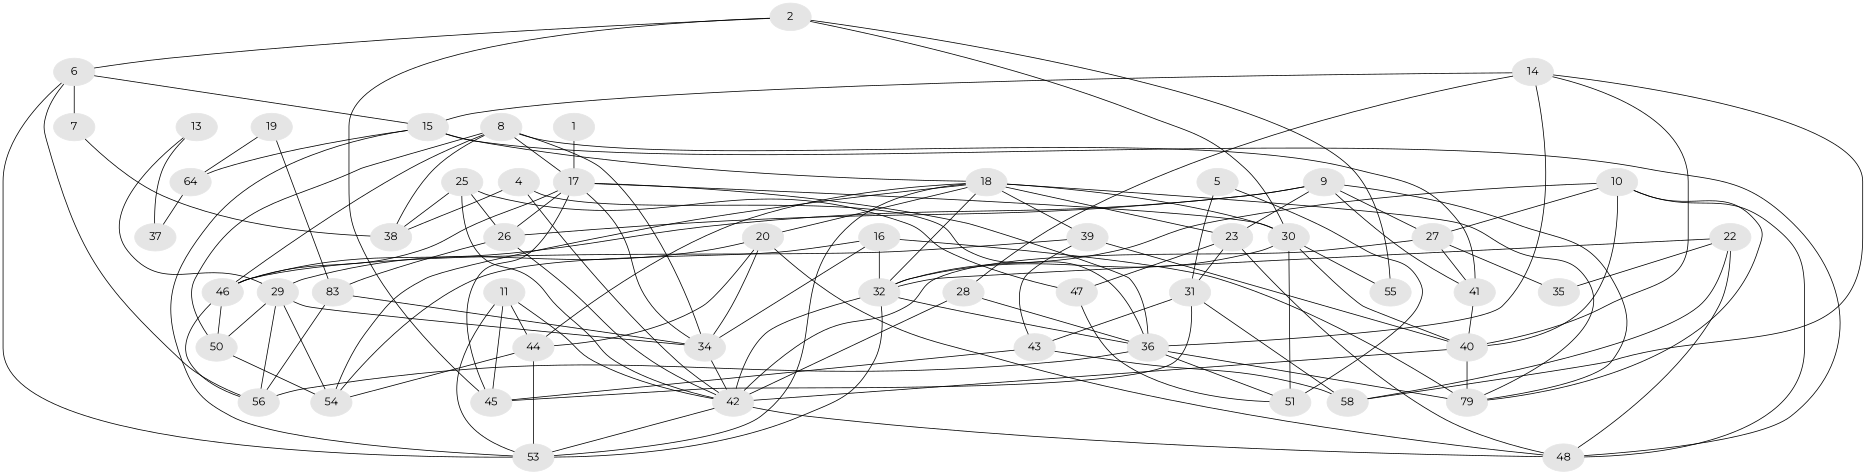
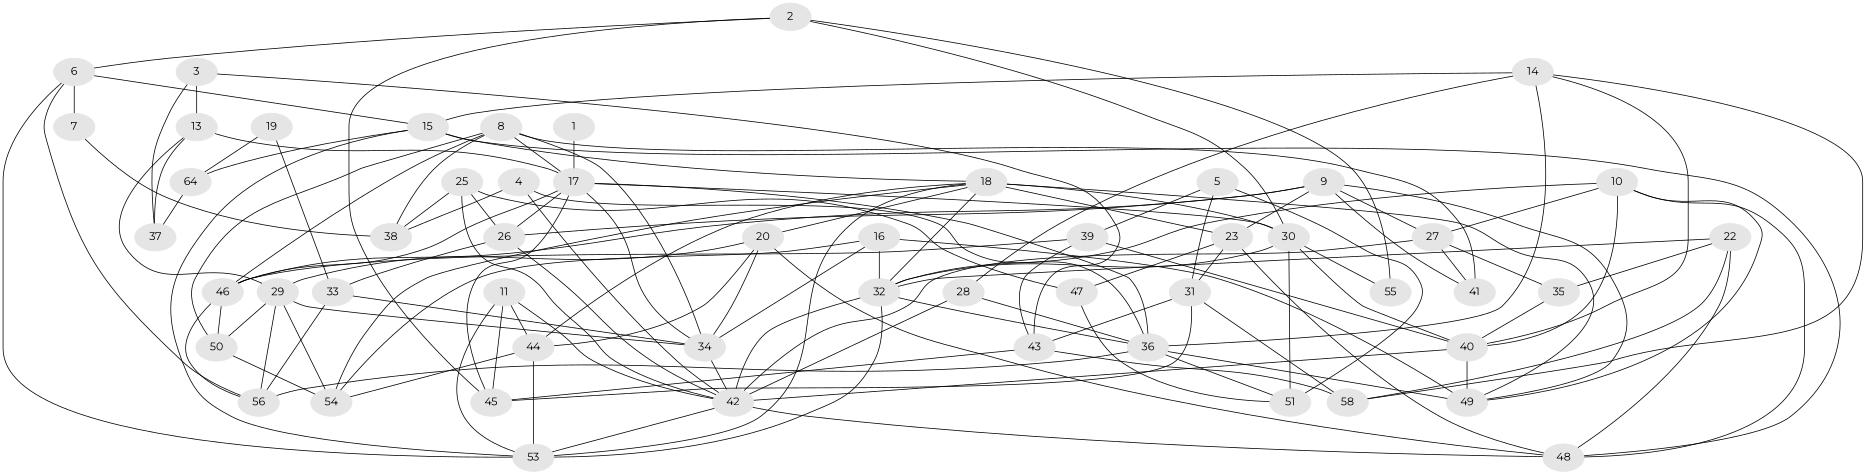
node "3": added
edge "13" -- "17": added
edge "18" -- "39": now "5" -- "39"
node "83": label "83" -> "33"
edge "41" -- "40": now "35" -- "40"
node "79": label "79" -> "49"
